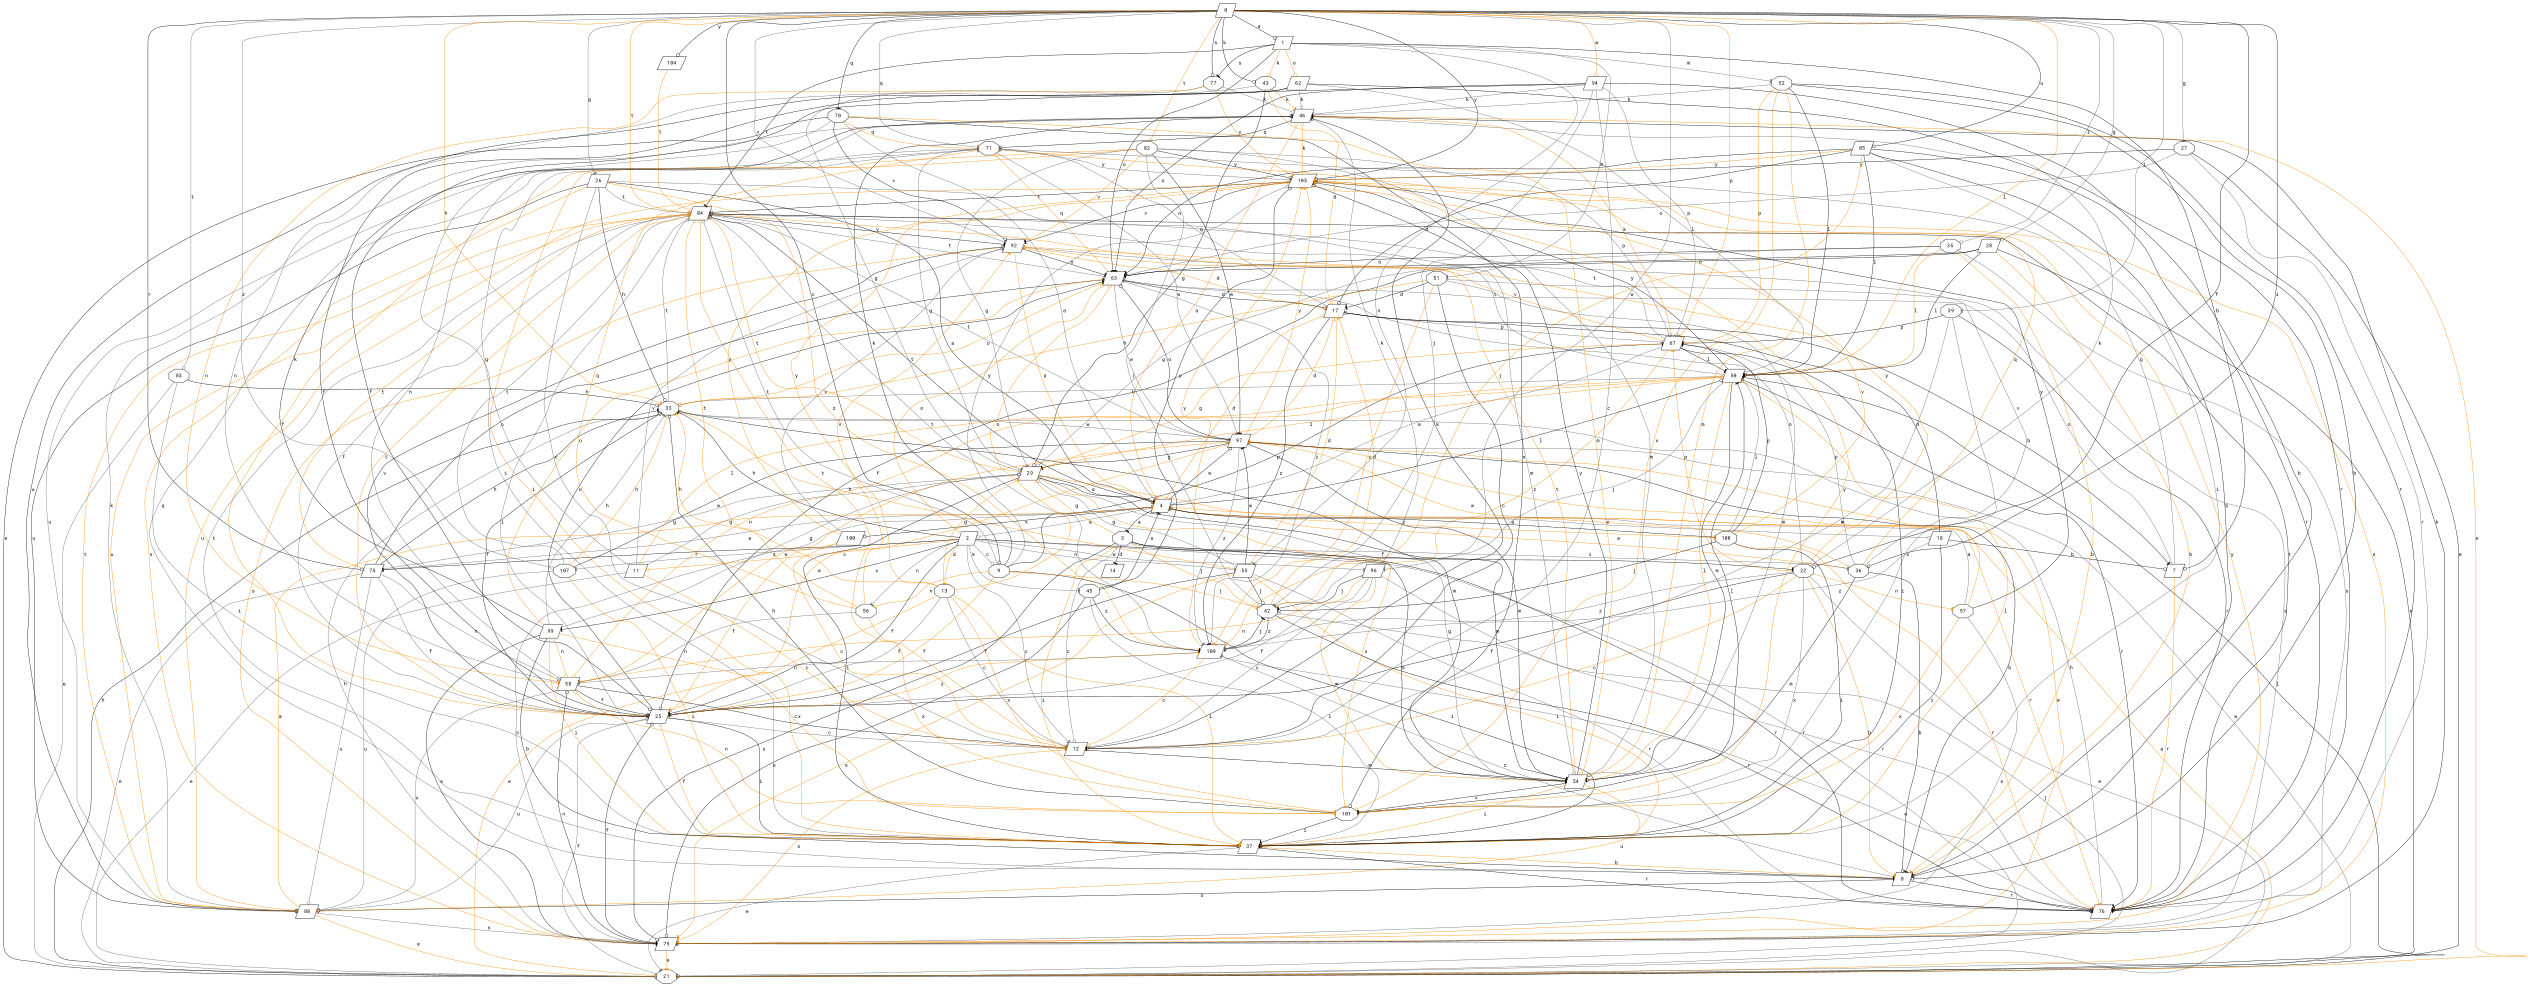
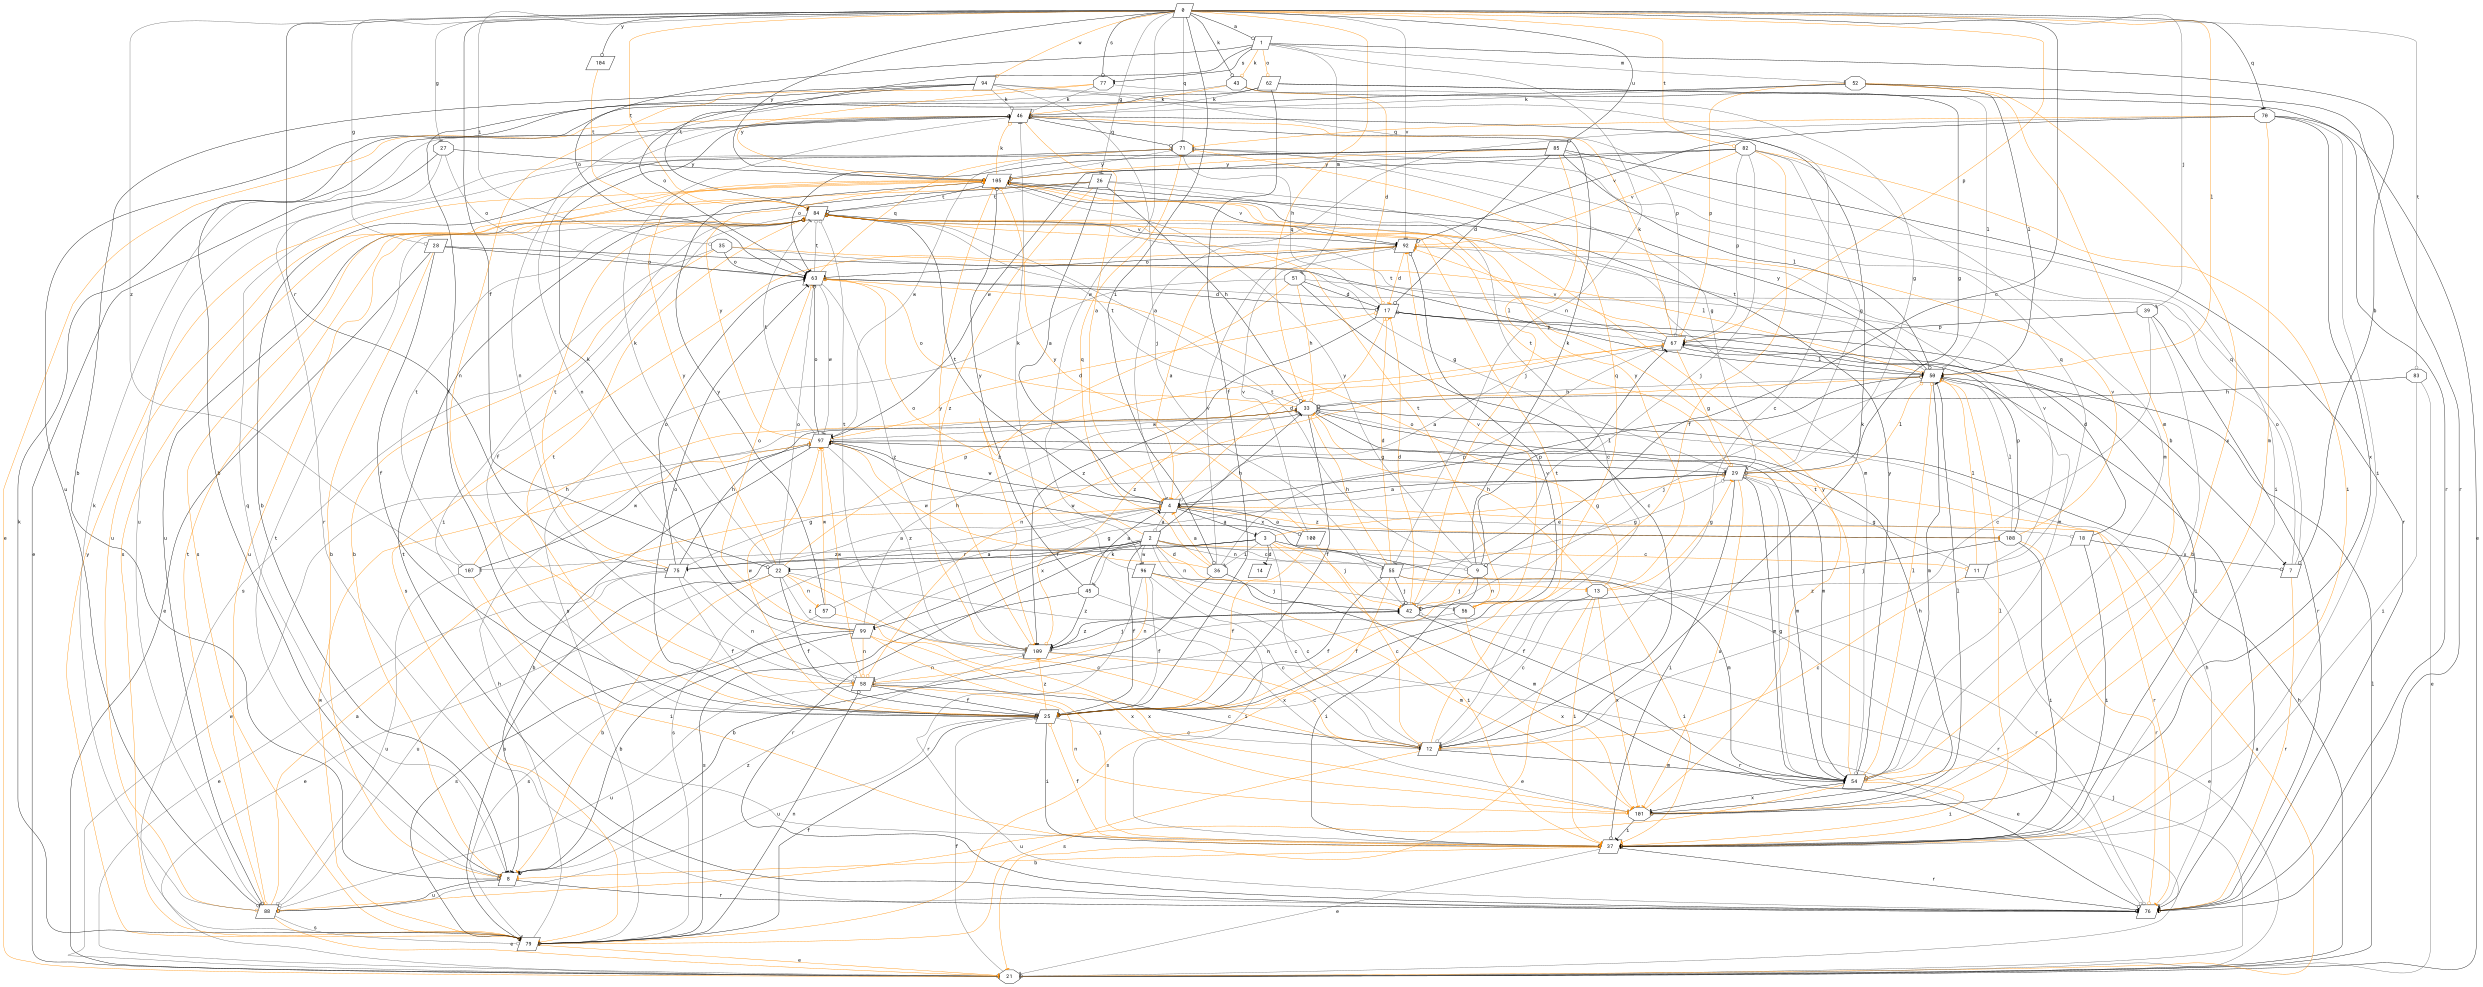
edge "96" -> "54": now "96" -> "101"
